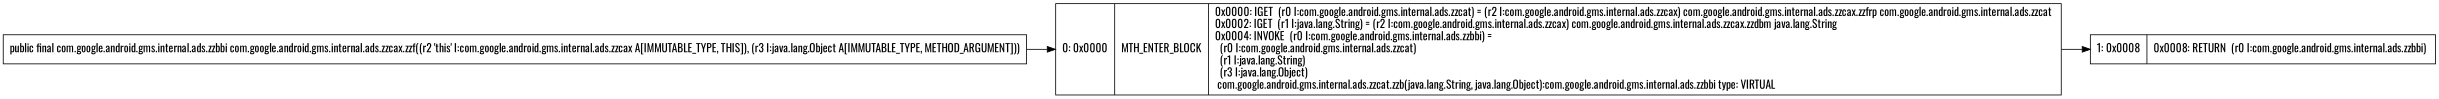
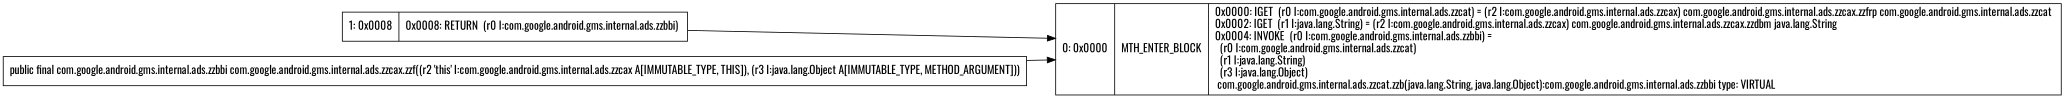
edge "0: 0x0000" -> "1: 0x0008": reversed
